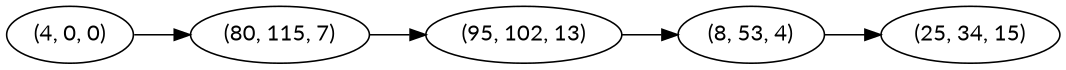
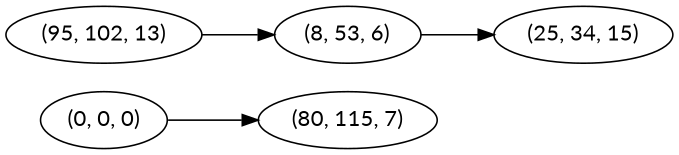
node "(4, 0, 0)": label "(4, 0, 0)" -> "(0, 0, 0)"
edge "(80, 115, 7)" -> "(95, 102, 13)": removed
node "(8, 53, 4)": label "(8, 53, 4)" -> "(8, 53, 6)"
